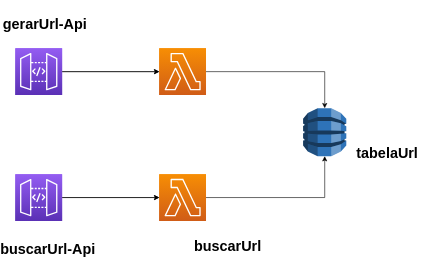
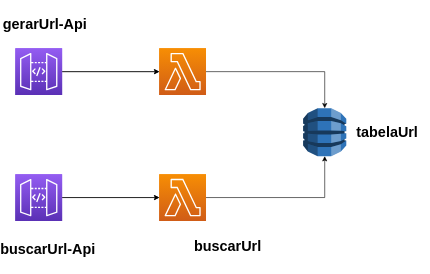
node "tabelaUrl": moved (387, 153) -> (387, 132)
